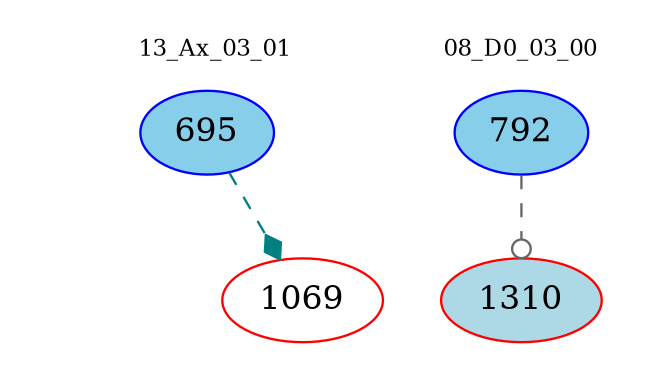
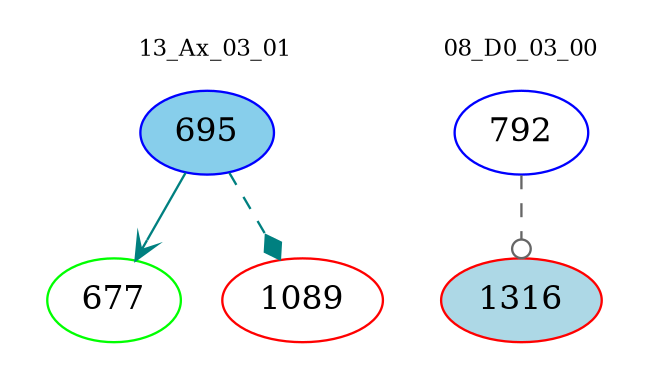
node "792": fillcolor skyblue -> white
node "677": added
node "1069": label "1069" -> "1089"
node "1310": label "1310" -> "1316"
